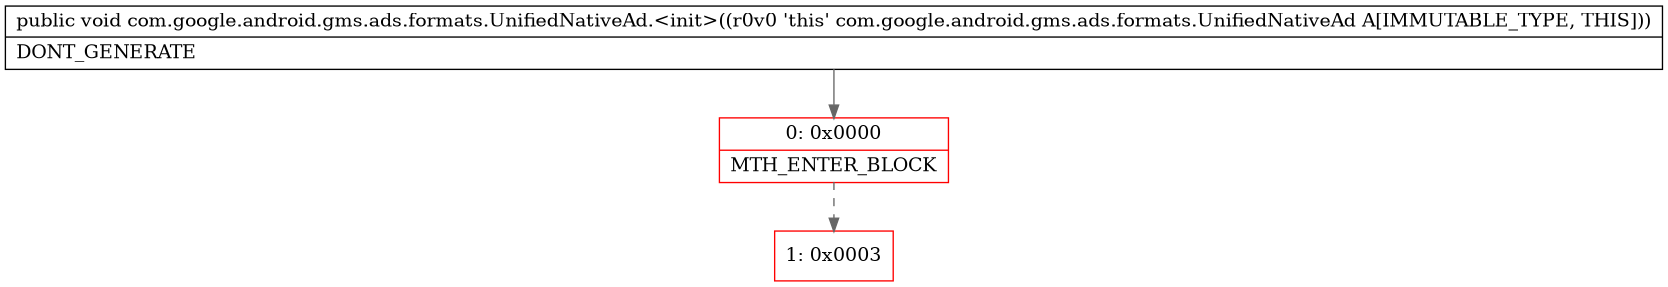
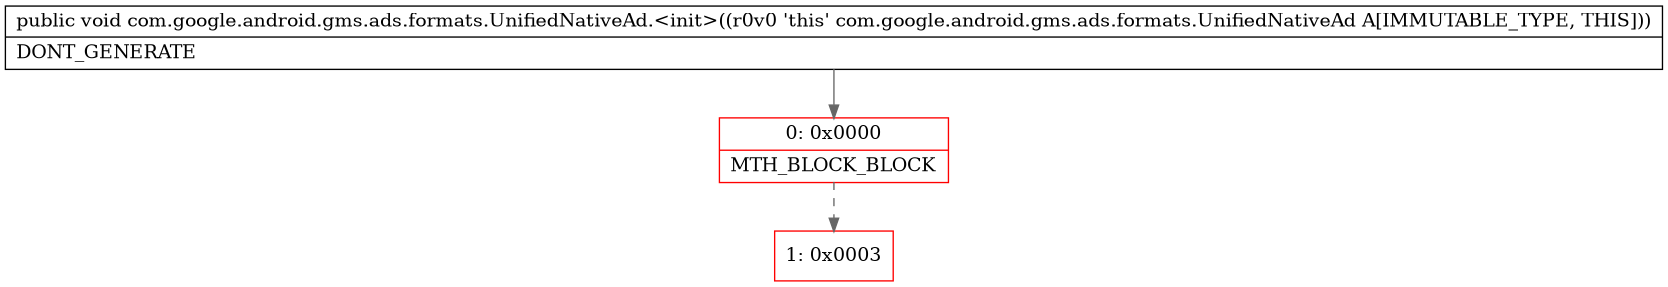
node "0: 0x0000": text "MTH_ENTER_BLOCK" -> "MTH_BLOCK_BLOCK"
